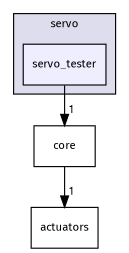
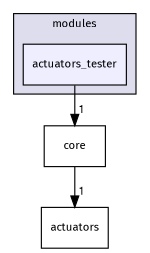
cluster "servo": label "servo" -> "modules"
node "servo_tester": label "servo_tester" -> "actuators_tester"
